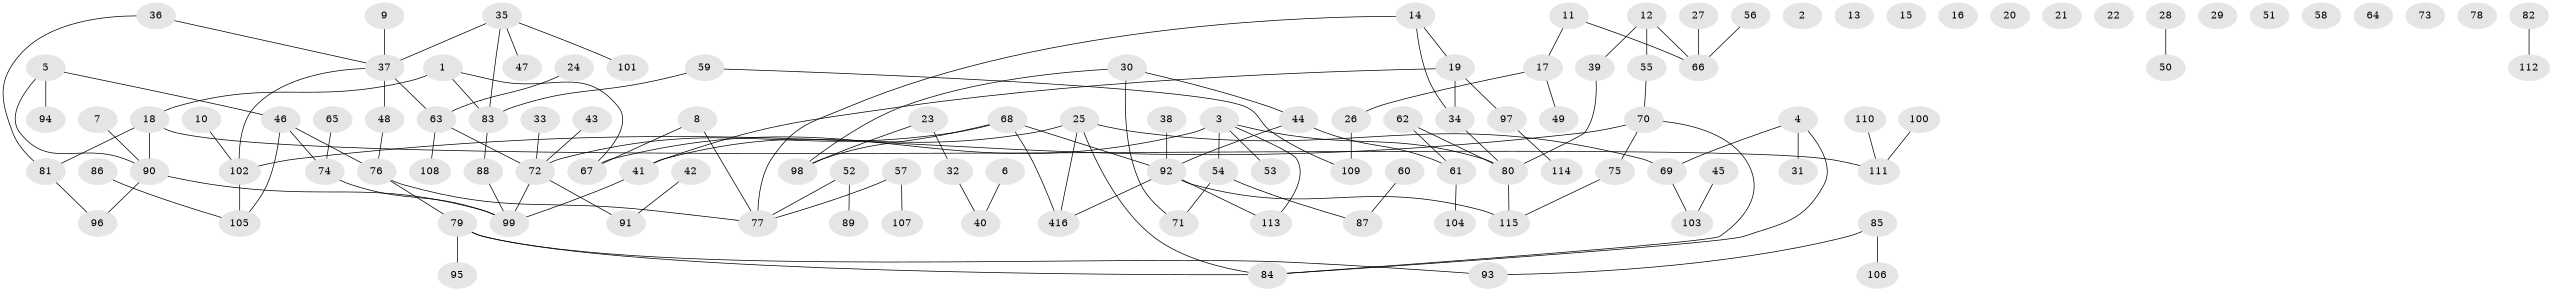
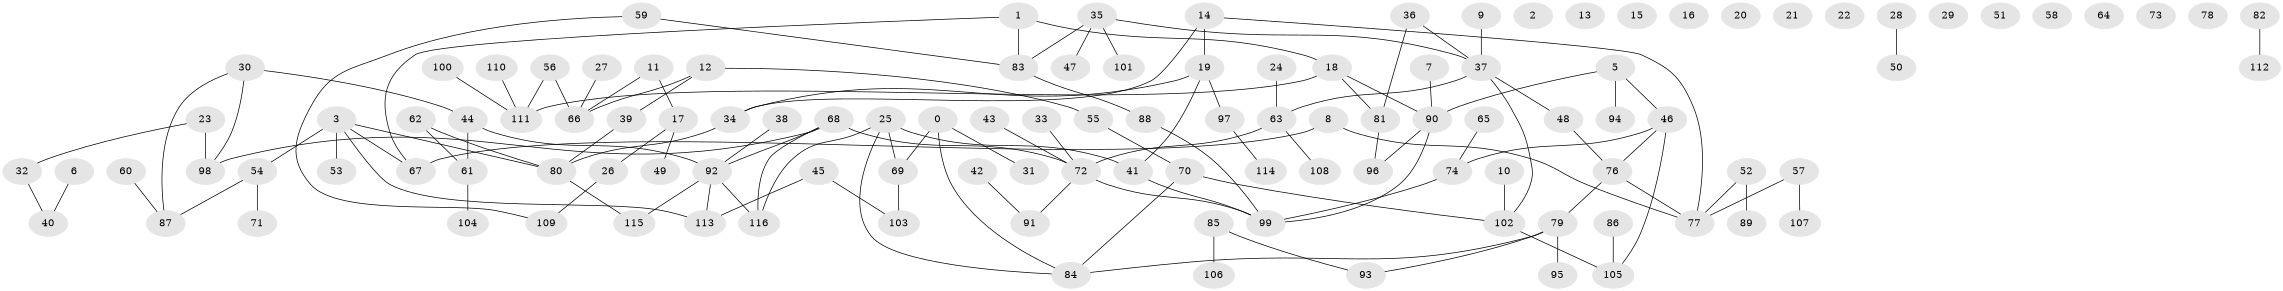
edge "56" -- "111": added
node "4": label "4" -> "0"
edge "30" -- "71": now "30" -- "87"
node "75": removed
edge "45" -- "113": added
node "416": label "416" -> "116"
